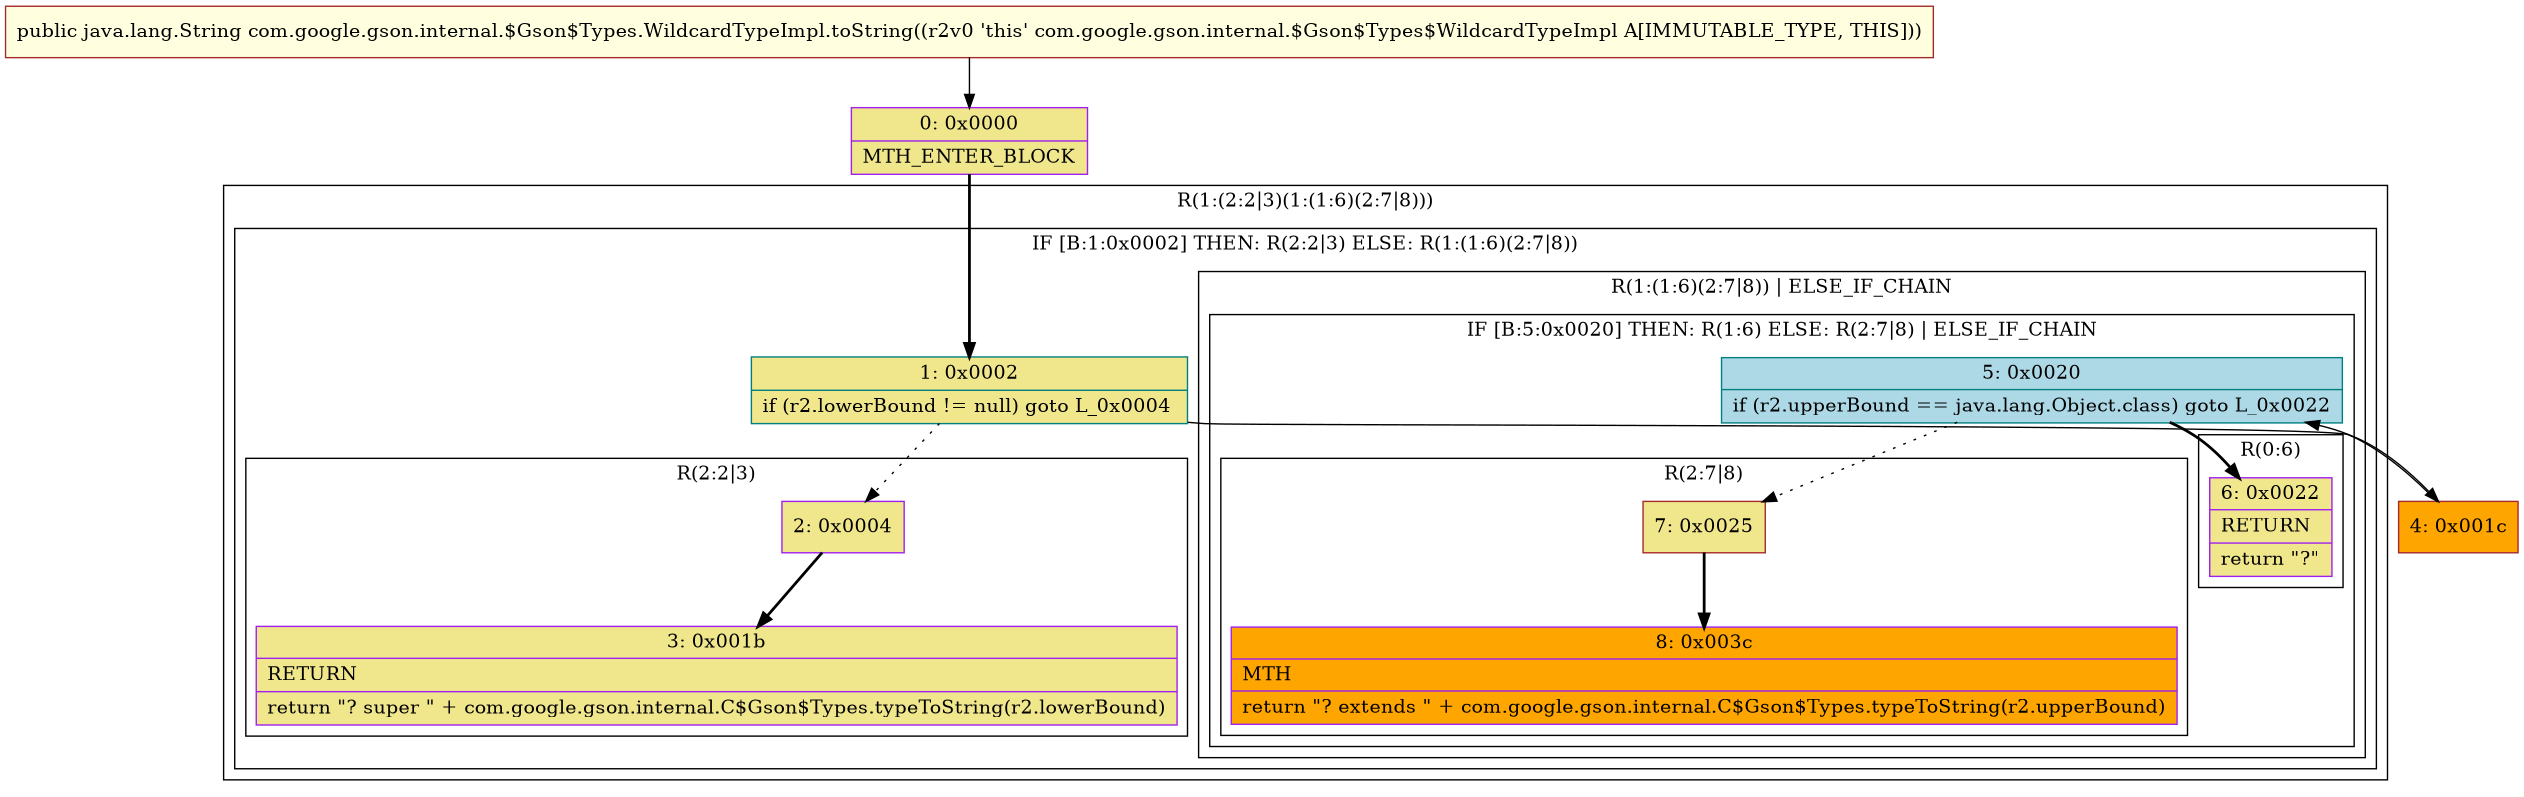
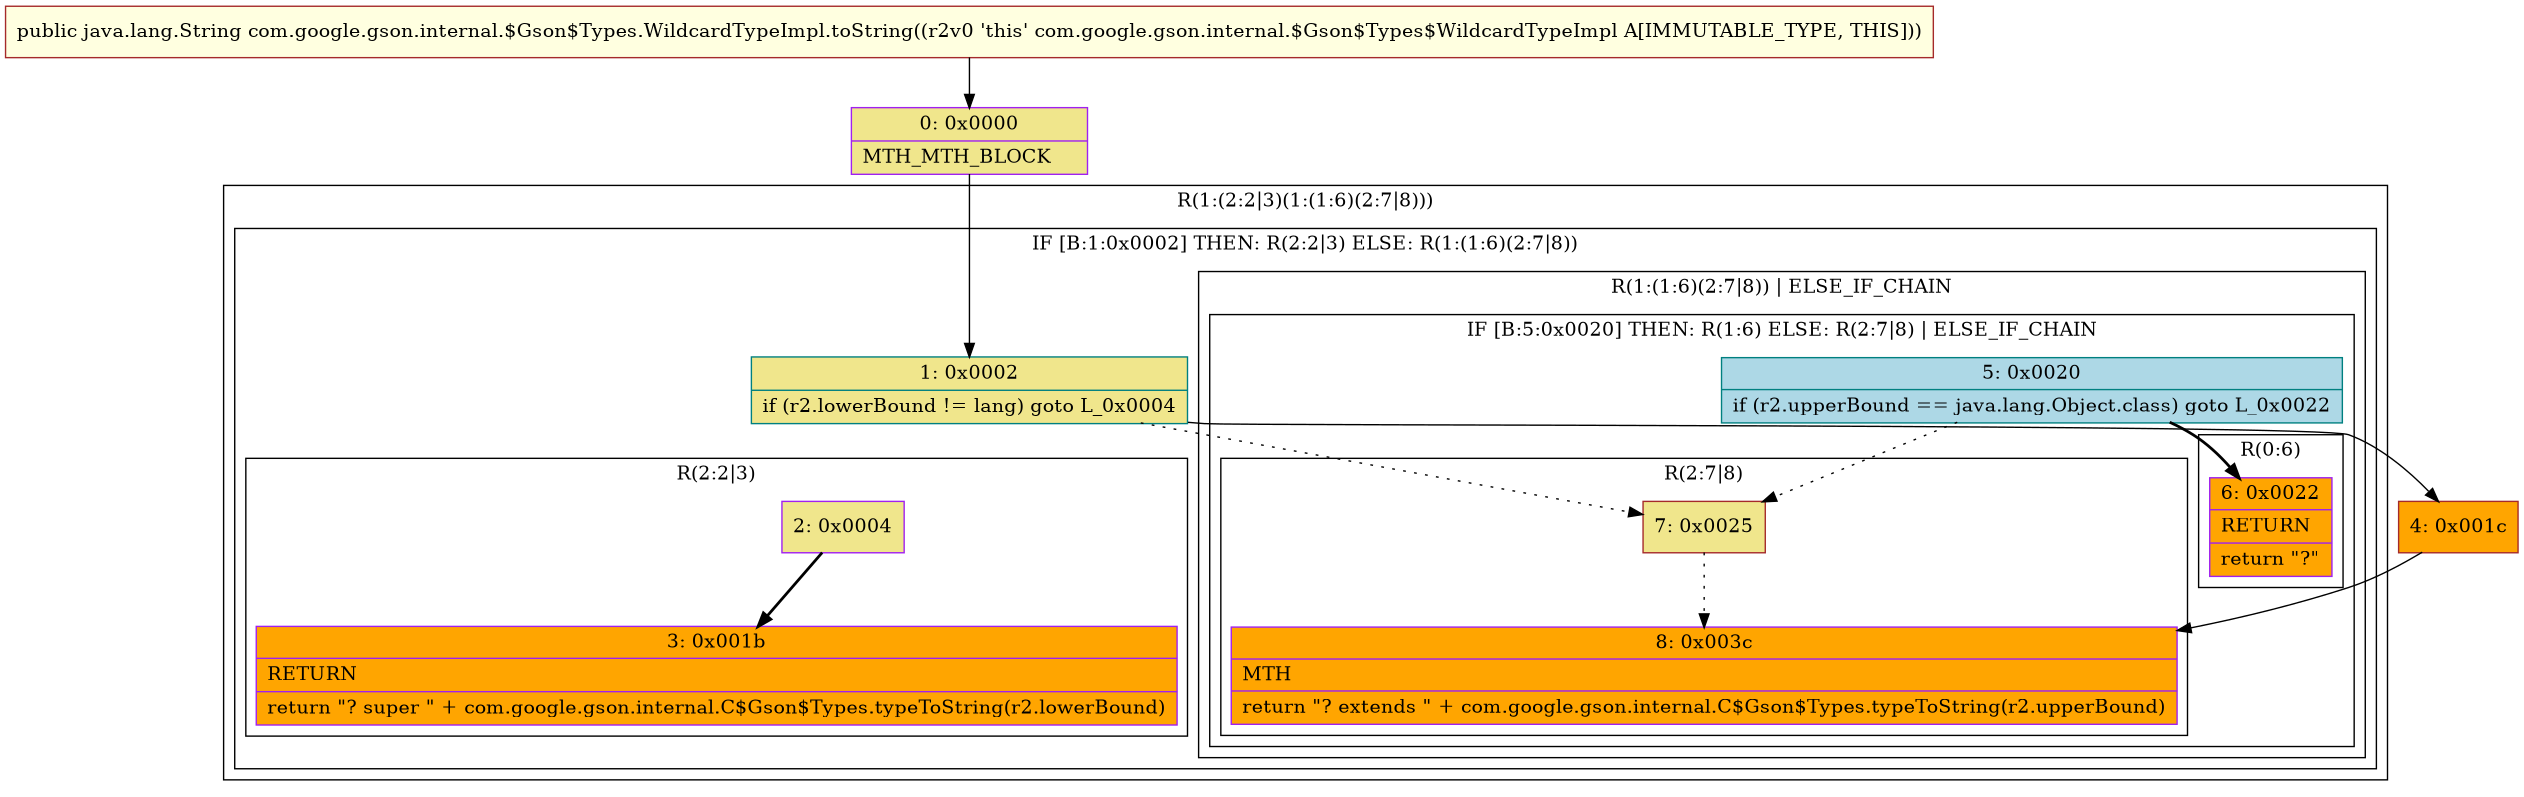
node "0: 0x0000": text "MTH_ENTER_BLOCK" -> "MTH_MTH_BLOCK"
edge "0: 0x0000" -> "1: 0x0002": style bold -> solid
node "1: 0x0002": text "if (r2.lowerBound != null) goto L_0x0004" -> "if (r2.lowerBound != lang) goto L_0x0004"
edge "1: 0x0002" -> "2: 0x0004": now "1: 0x0002" -> "7: 0x0025"
edge "4: 0x001c" -> "5: 0x0020": now "4: 0x001c" -> "8: 0x003c"
node "6: 0x0022": fillcolor khaki -> orange
edge "7: 0x0025" -> "8: 0x003c": style bold -> dotted
node "3: 0x001b": fillcolor khaki -> orange
